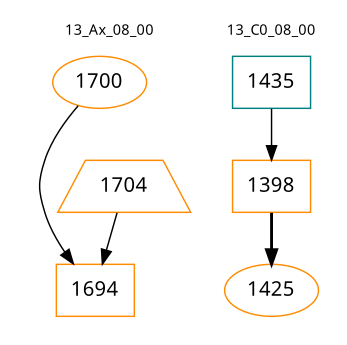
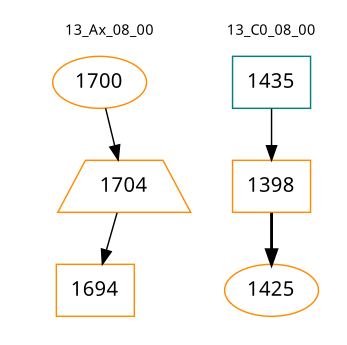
edge "1700" -> "1694": now "1700" -> "1704"
